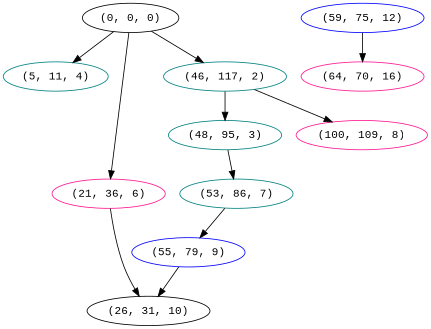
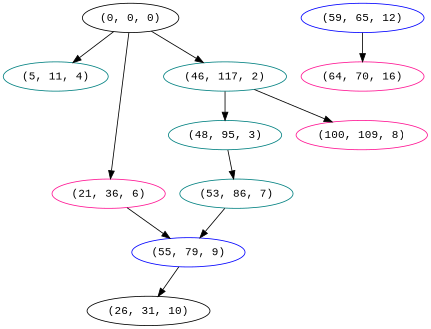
node "(59, 75, 12)": label "(59, 75, 12)" -> "(59, 65, 12)"
edge "(21, 36, 6)" -> "(26, 31, 10)": now "(21, 36, 6)" -> "(55, 79, 9)"
